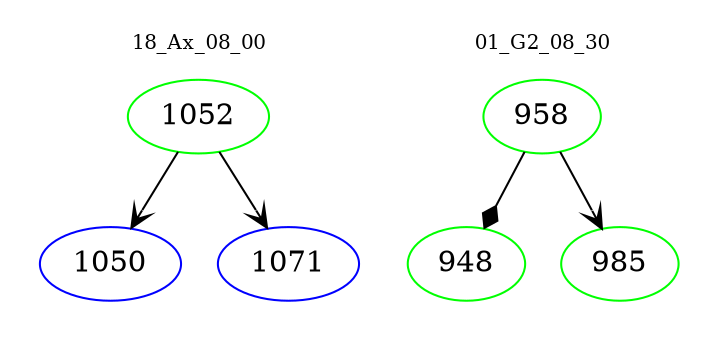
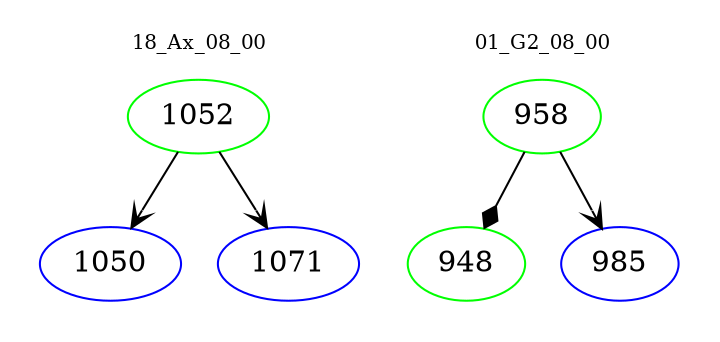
cluster "01_G2_08_30": label "01_G2_08_30" -> "01_G2_08_00"
node "985": color green -> blue
